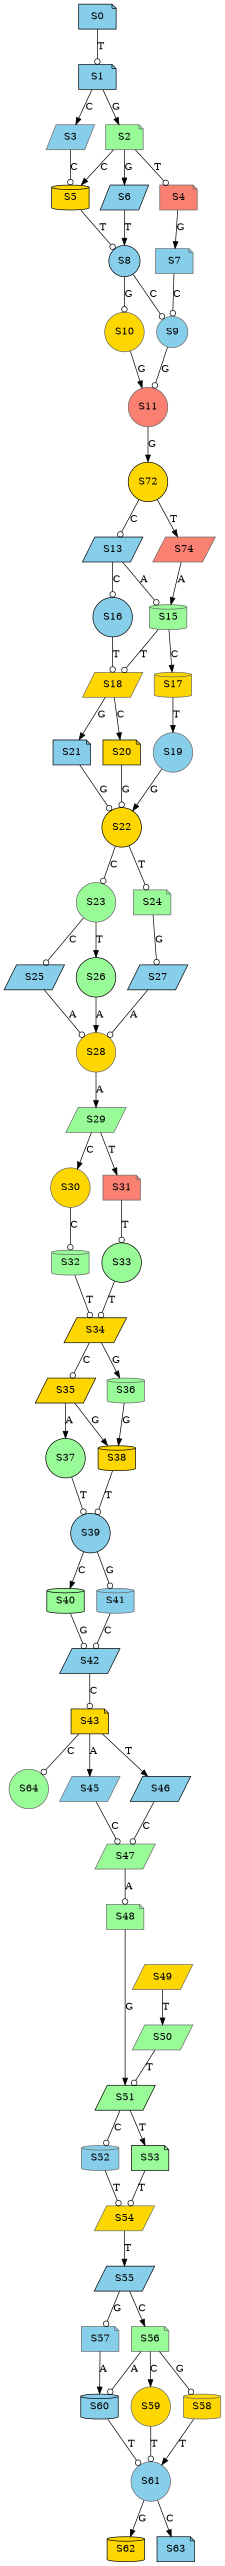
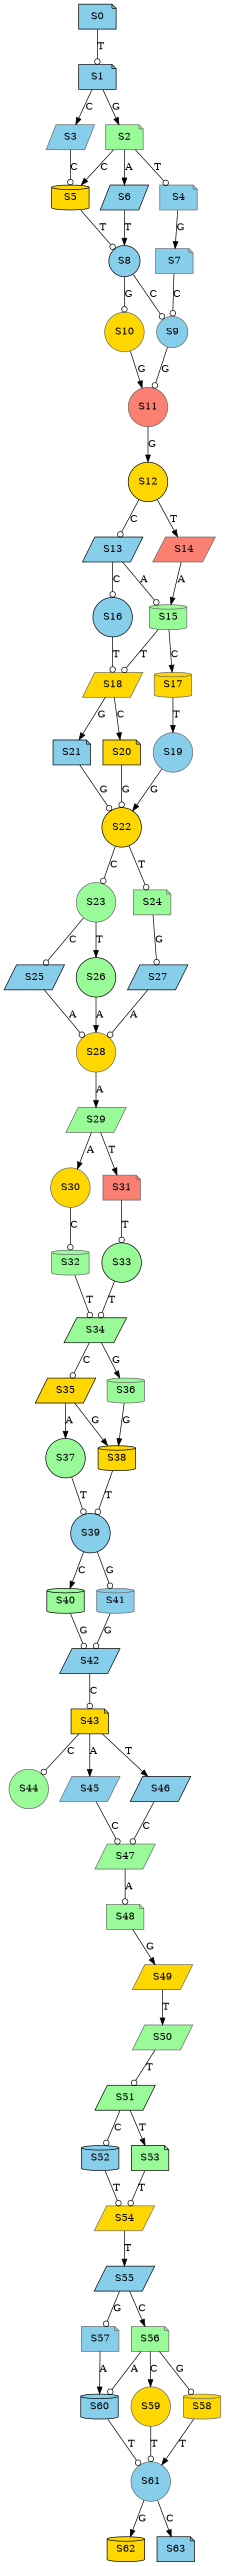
edge "S2" -> "S6": label "G" -> "A"
node "S4": fillcolor salmon -> skyblue
node "S72": label "S72" -> "S12"
node "S74": label "S74" -> "S14"
edge "S29" -> "S30": label "C" -> "A"
node "S34": fillcolor gold -> palegreen
edge "S41" -> "S42": label "C" -> "G"
node "S64": label "S64" -> "S44"
edge "S48" -> "S51": now "S48" -> "S49"
node "S52": color gray40 -> black
